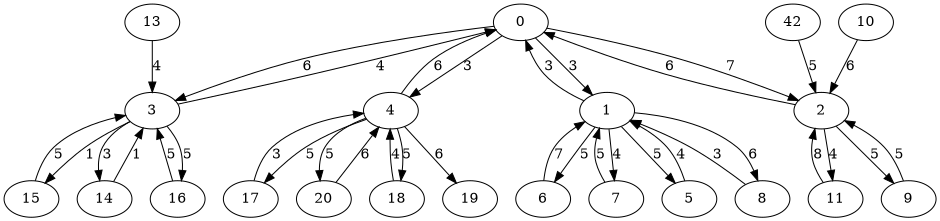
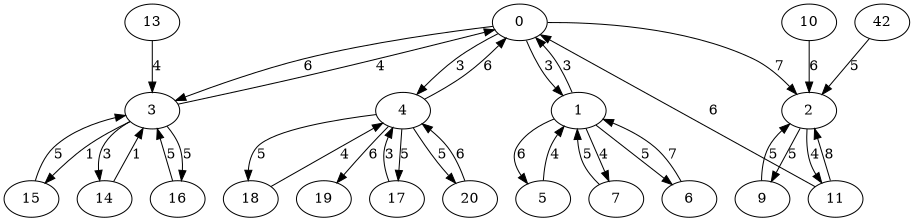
edge "2" -> "0": now "11" -> "0"
edge "1" -> "5": label "5" -> "6"
node "8": removed
